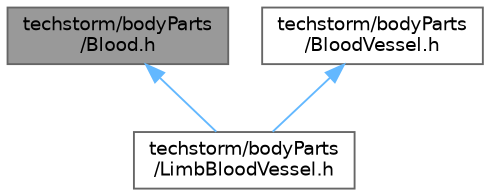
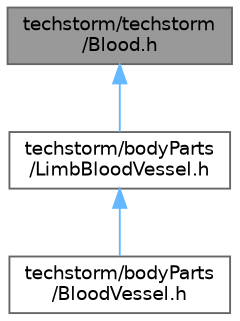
node "techstorm/bodyParts /Blood.h": label "techstorm/bodyParts /Blood.h" -> "techstorm/techstorm /Blood.h"
edge "techstorm/bodyParts /LimbBloodVessel.h" -> "techstorm/bodyParts /BloodVessel.h": reversed
